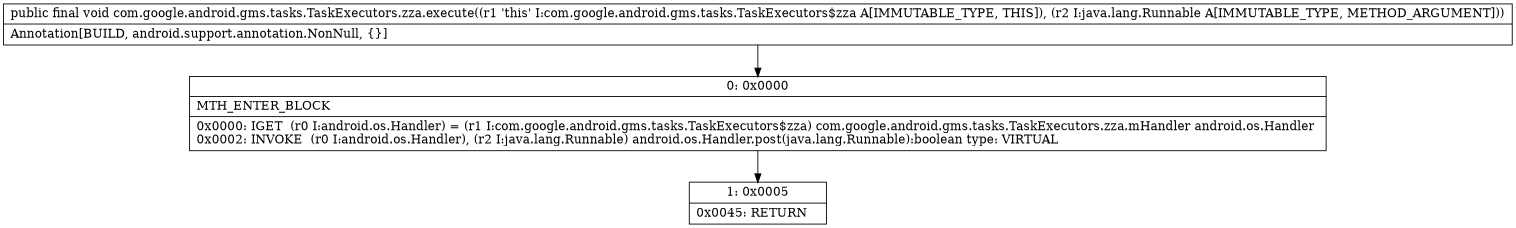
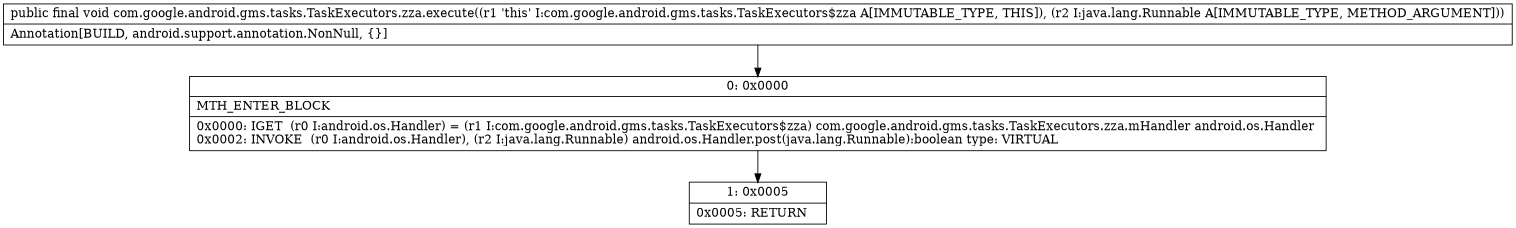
node "1: 0x0005": text "0x0045: RETURN" -> "0x0005: RETURN"
